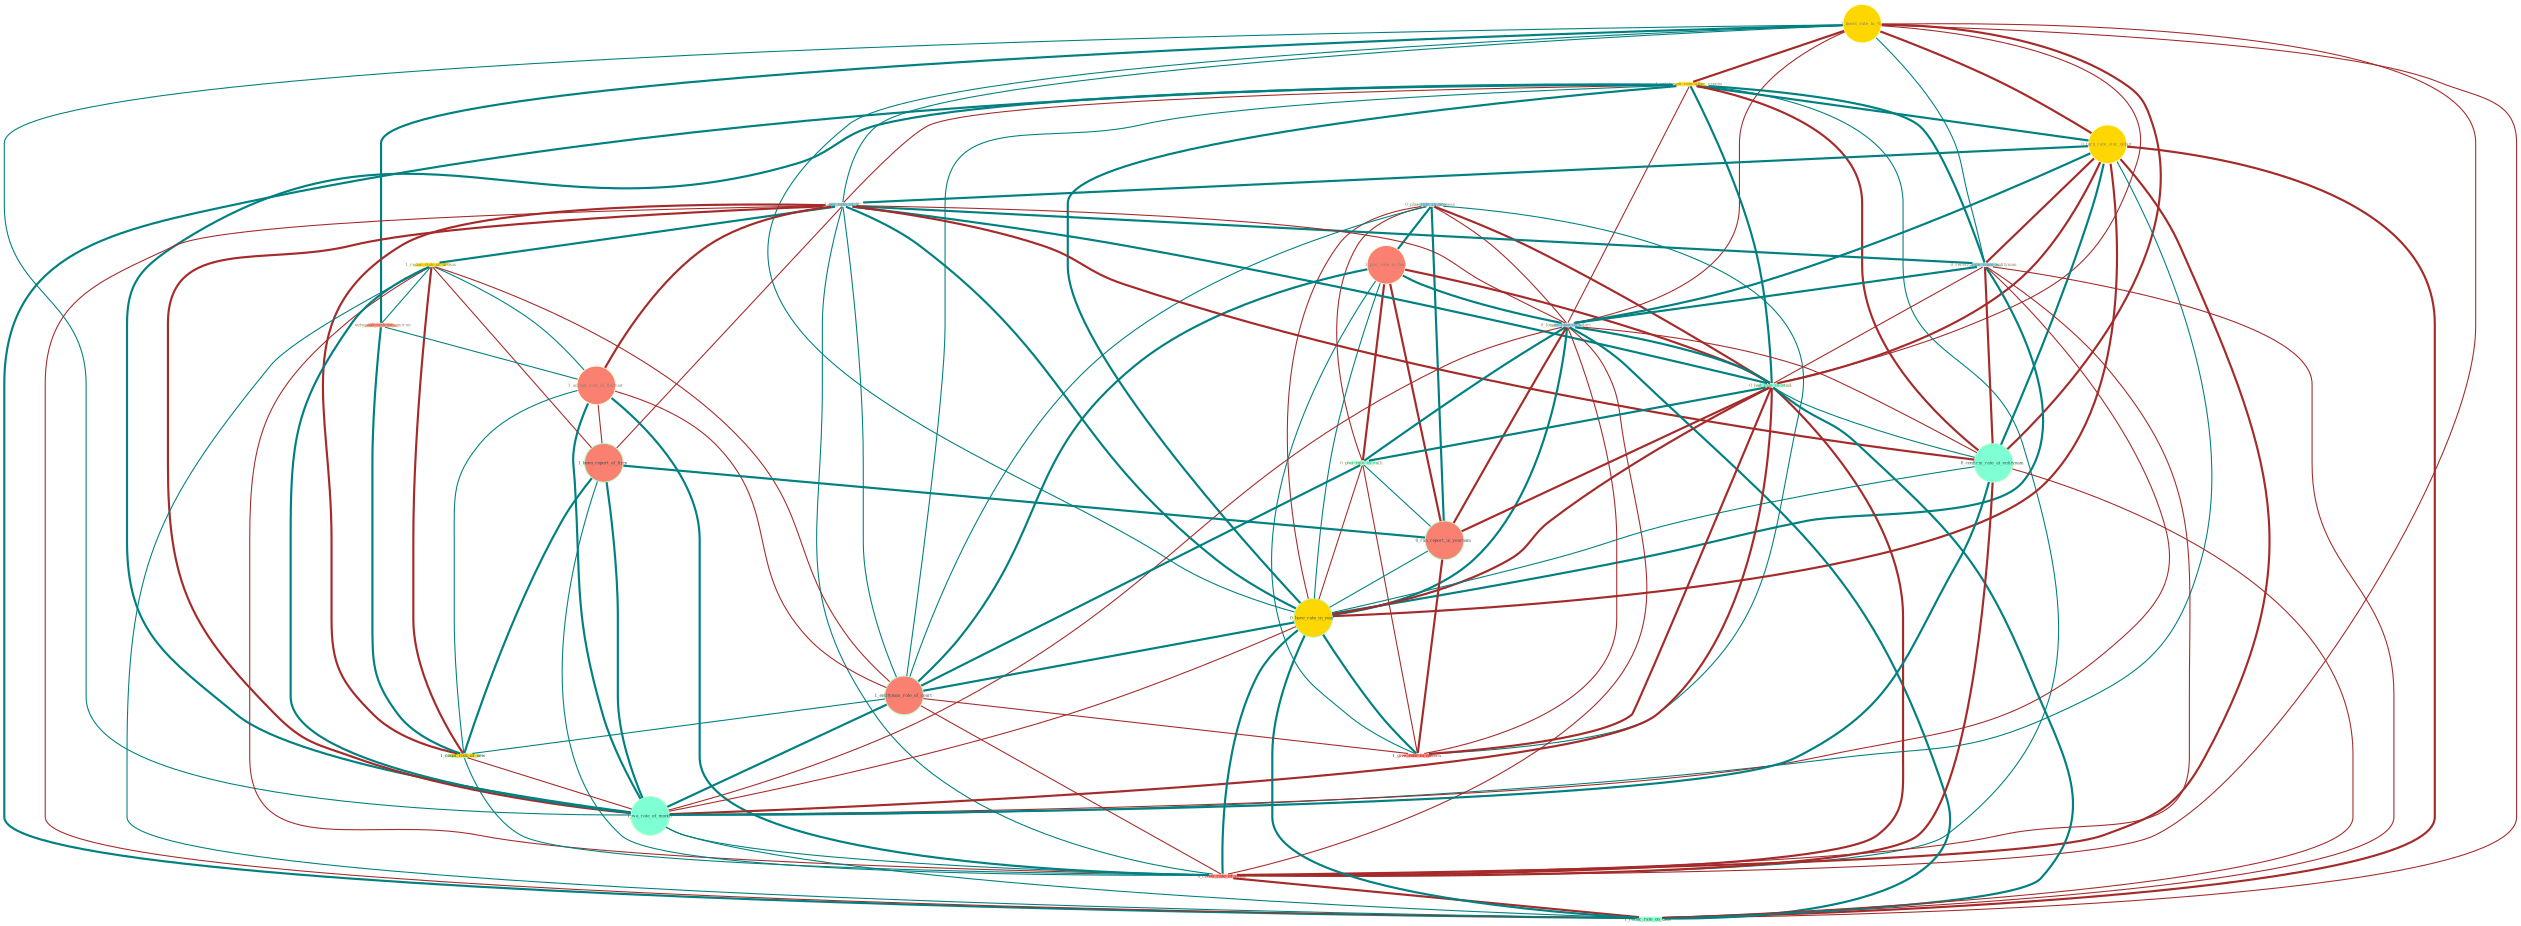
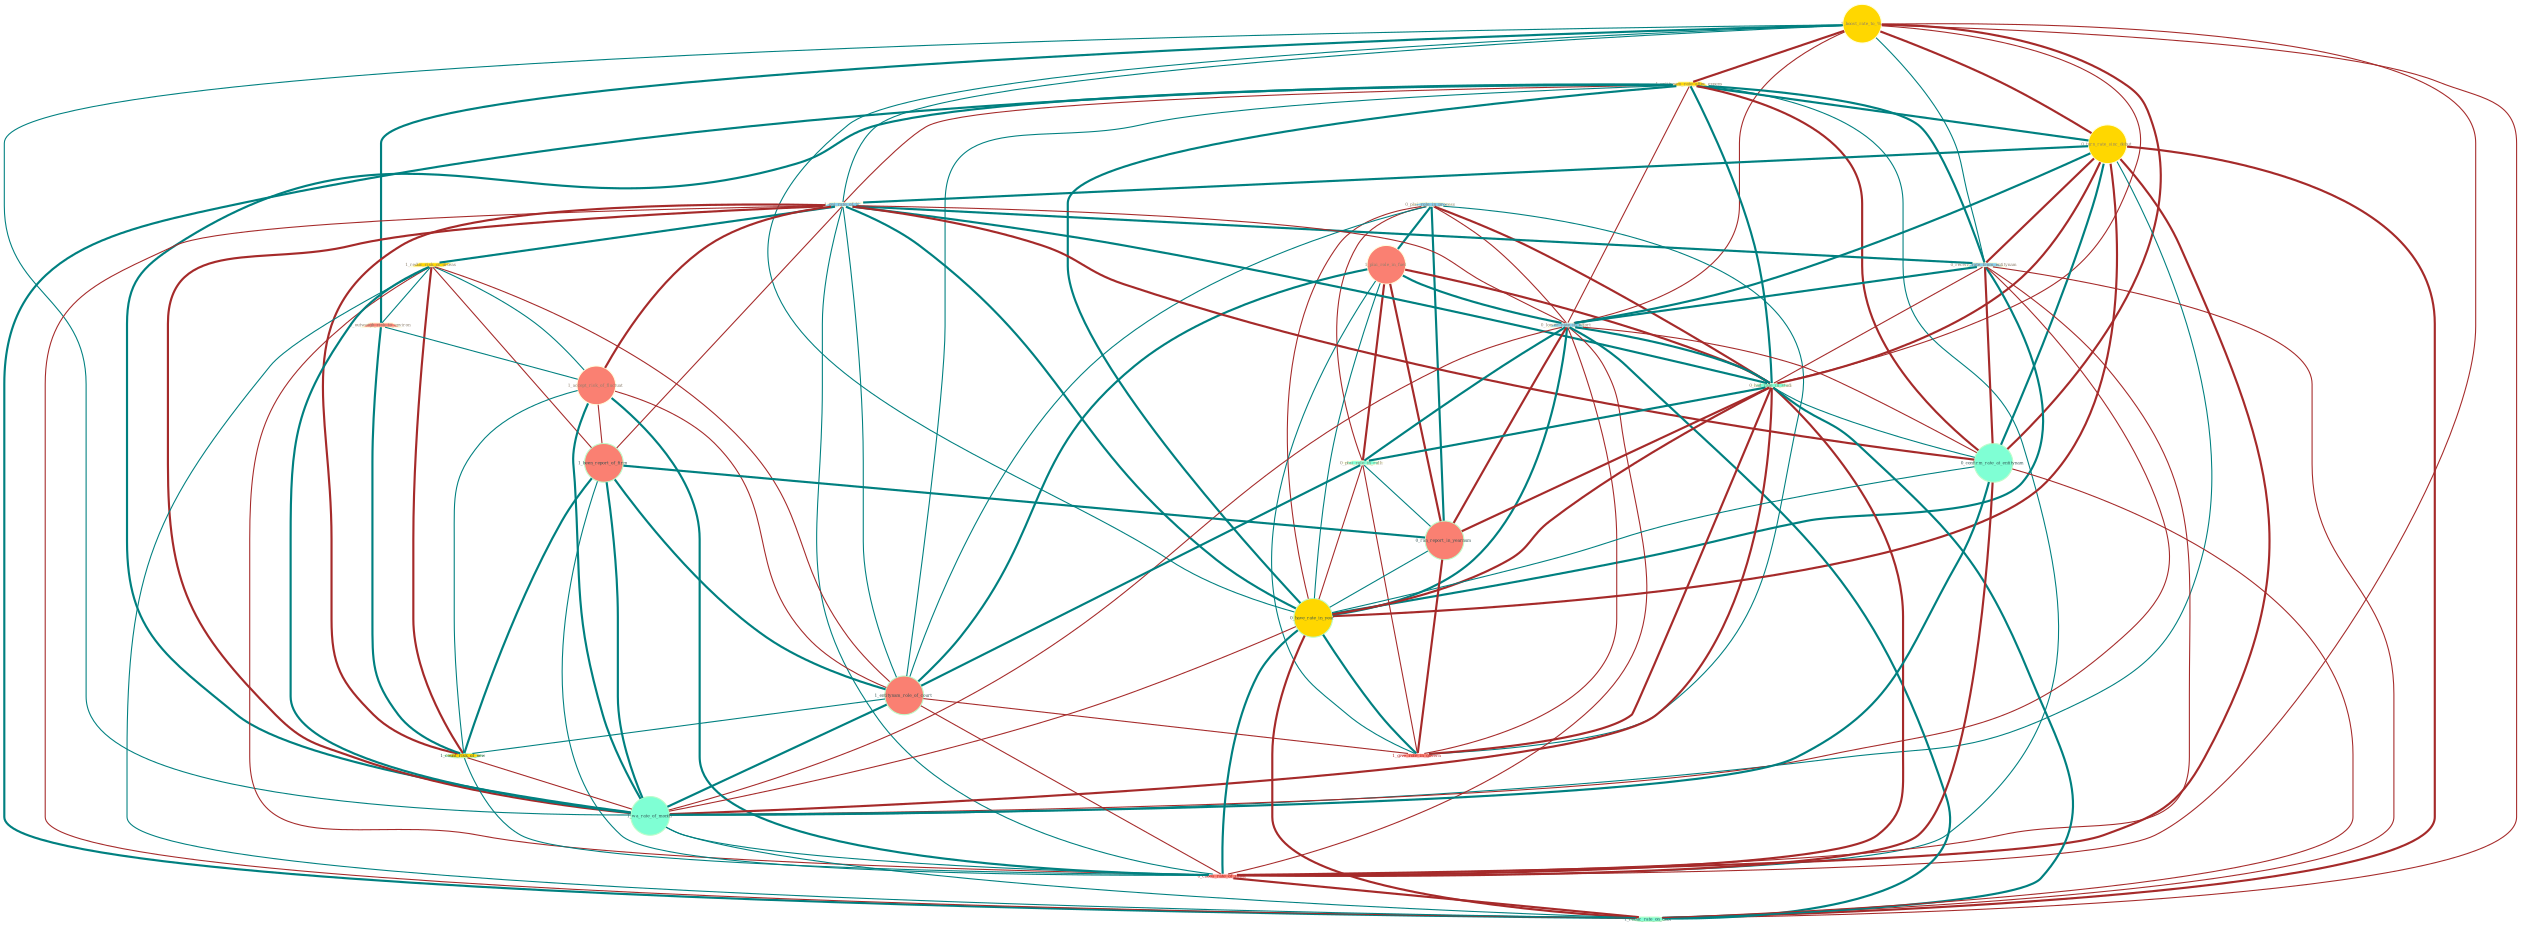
edge "0_have_rate_in_year" -- "1_entitynam_role_of_court": now "1_been_report_of_firm" -- "1_entitynam_role_of_court"
edge "0_have_rate_in_year" -- "1_reduc_rate_on_debt": color teal -> brown
